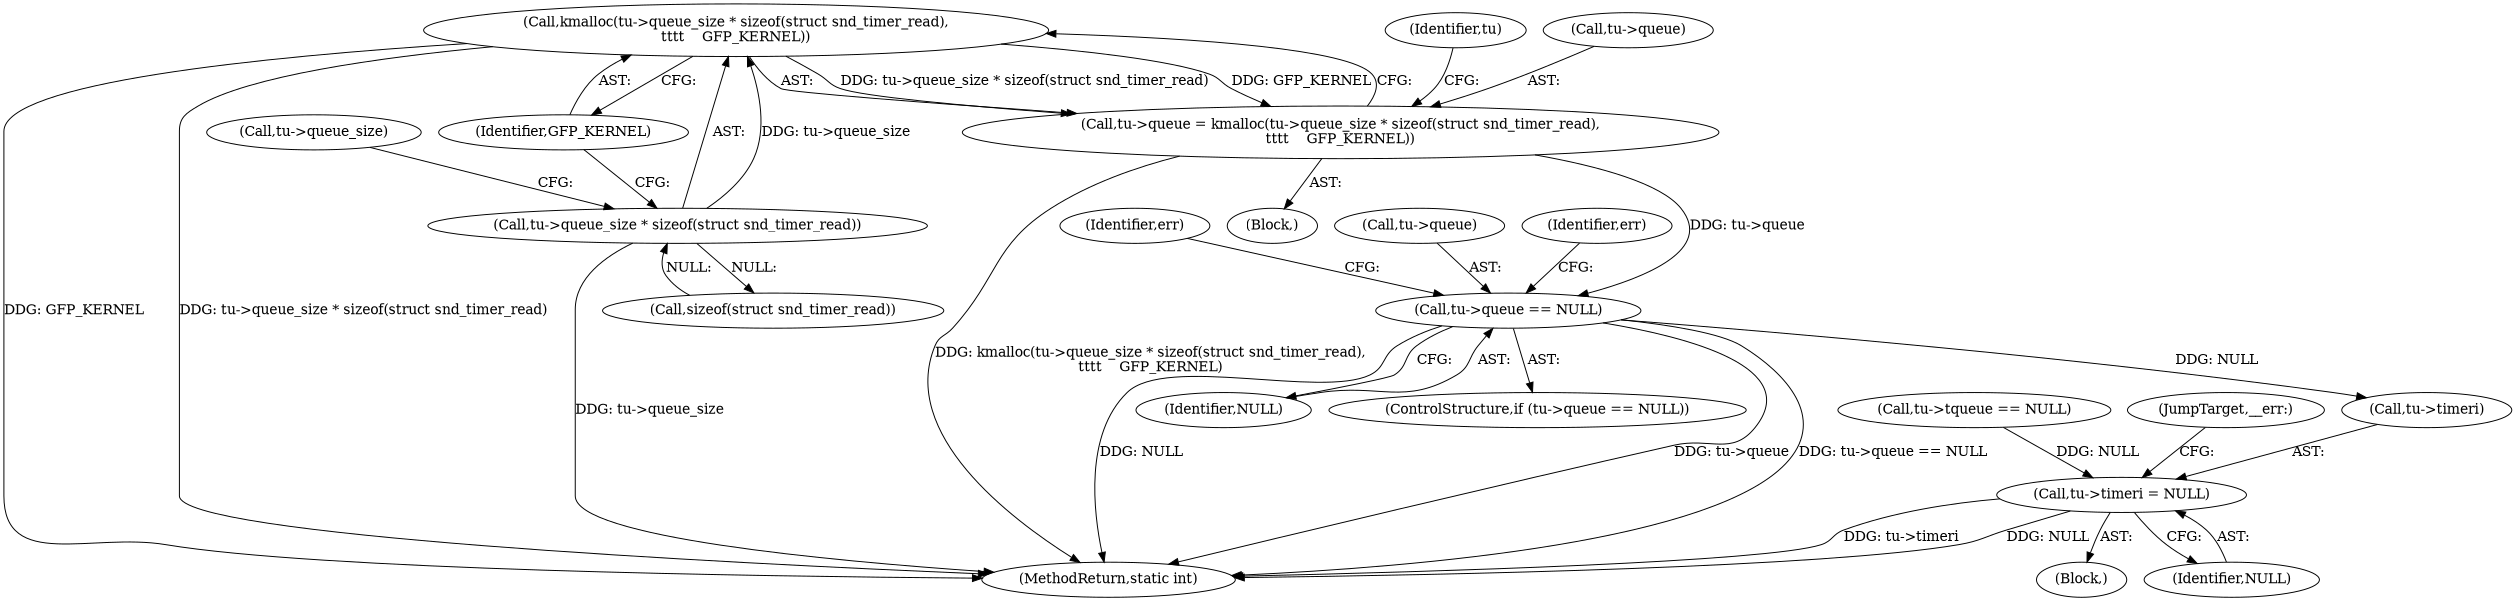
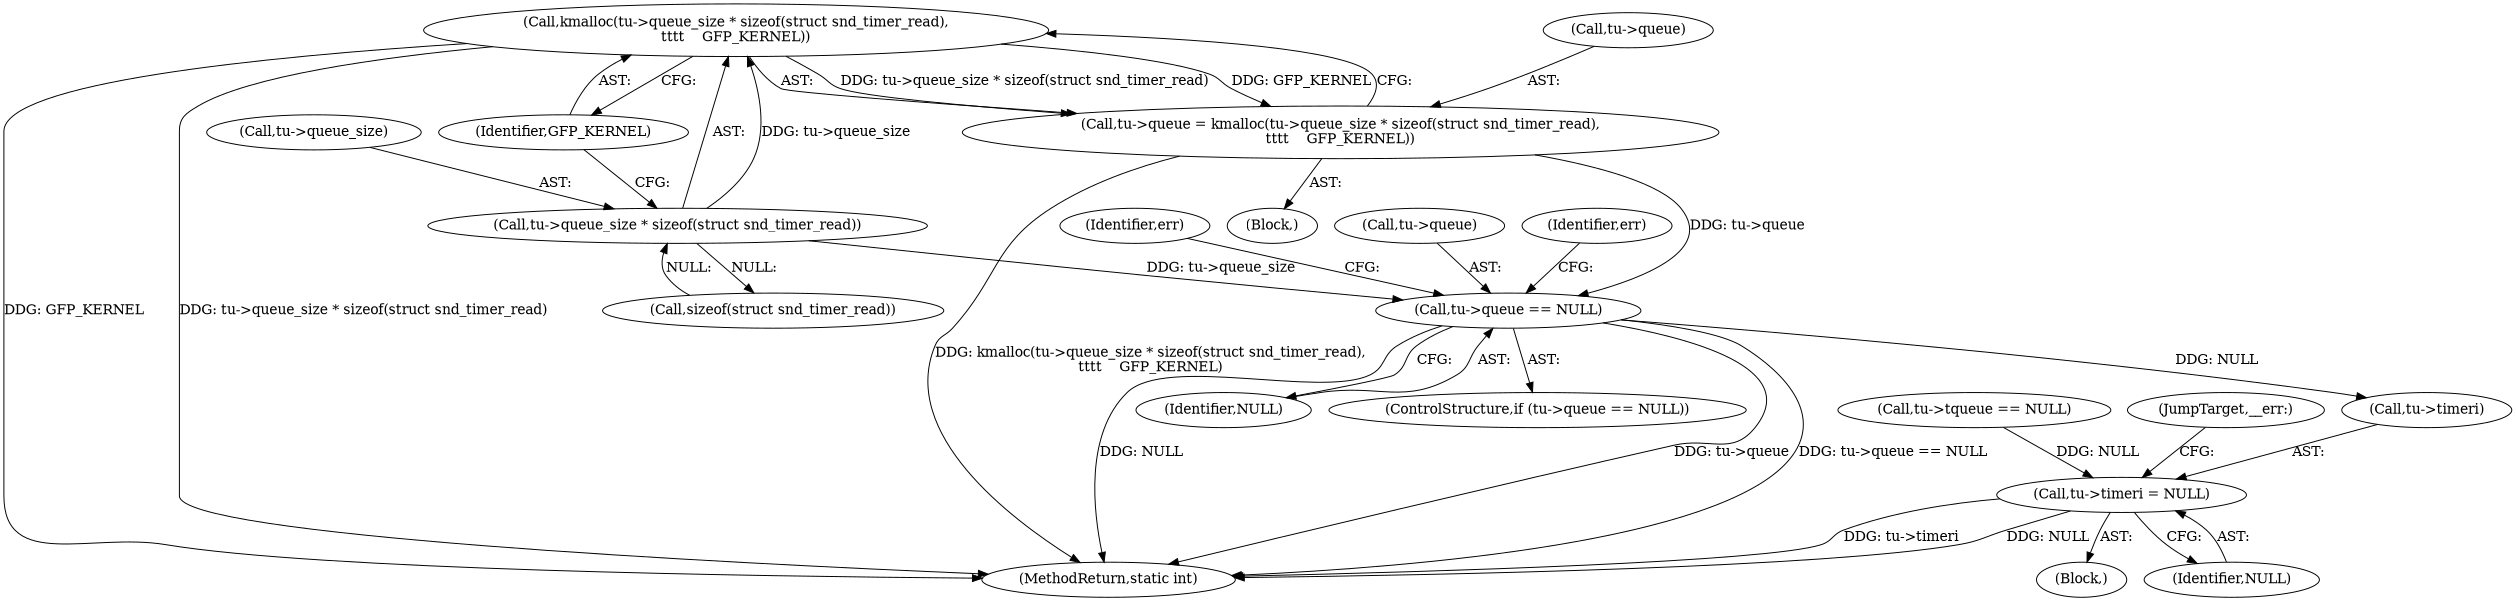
node "(Identifier,tu)": removed
edge "(Call,tu->queue_size)" -> "(Call,tu->queue_size * sizeof(struct snd_timer_read))": label "CFG: " -> "AST: "
edge "(Call,tu->queue_size * sizeof(struct snd_timer_read))" -> "(MethodReturn,static int)": now "(Call,tu->queue_size * sizeof(struct snd_timer_read))" -> "(Call,tu->queue == NULL)"
